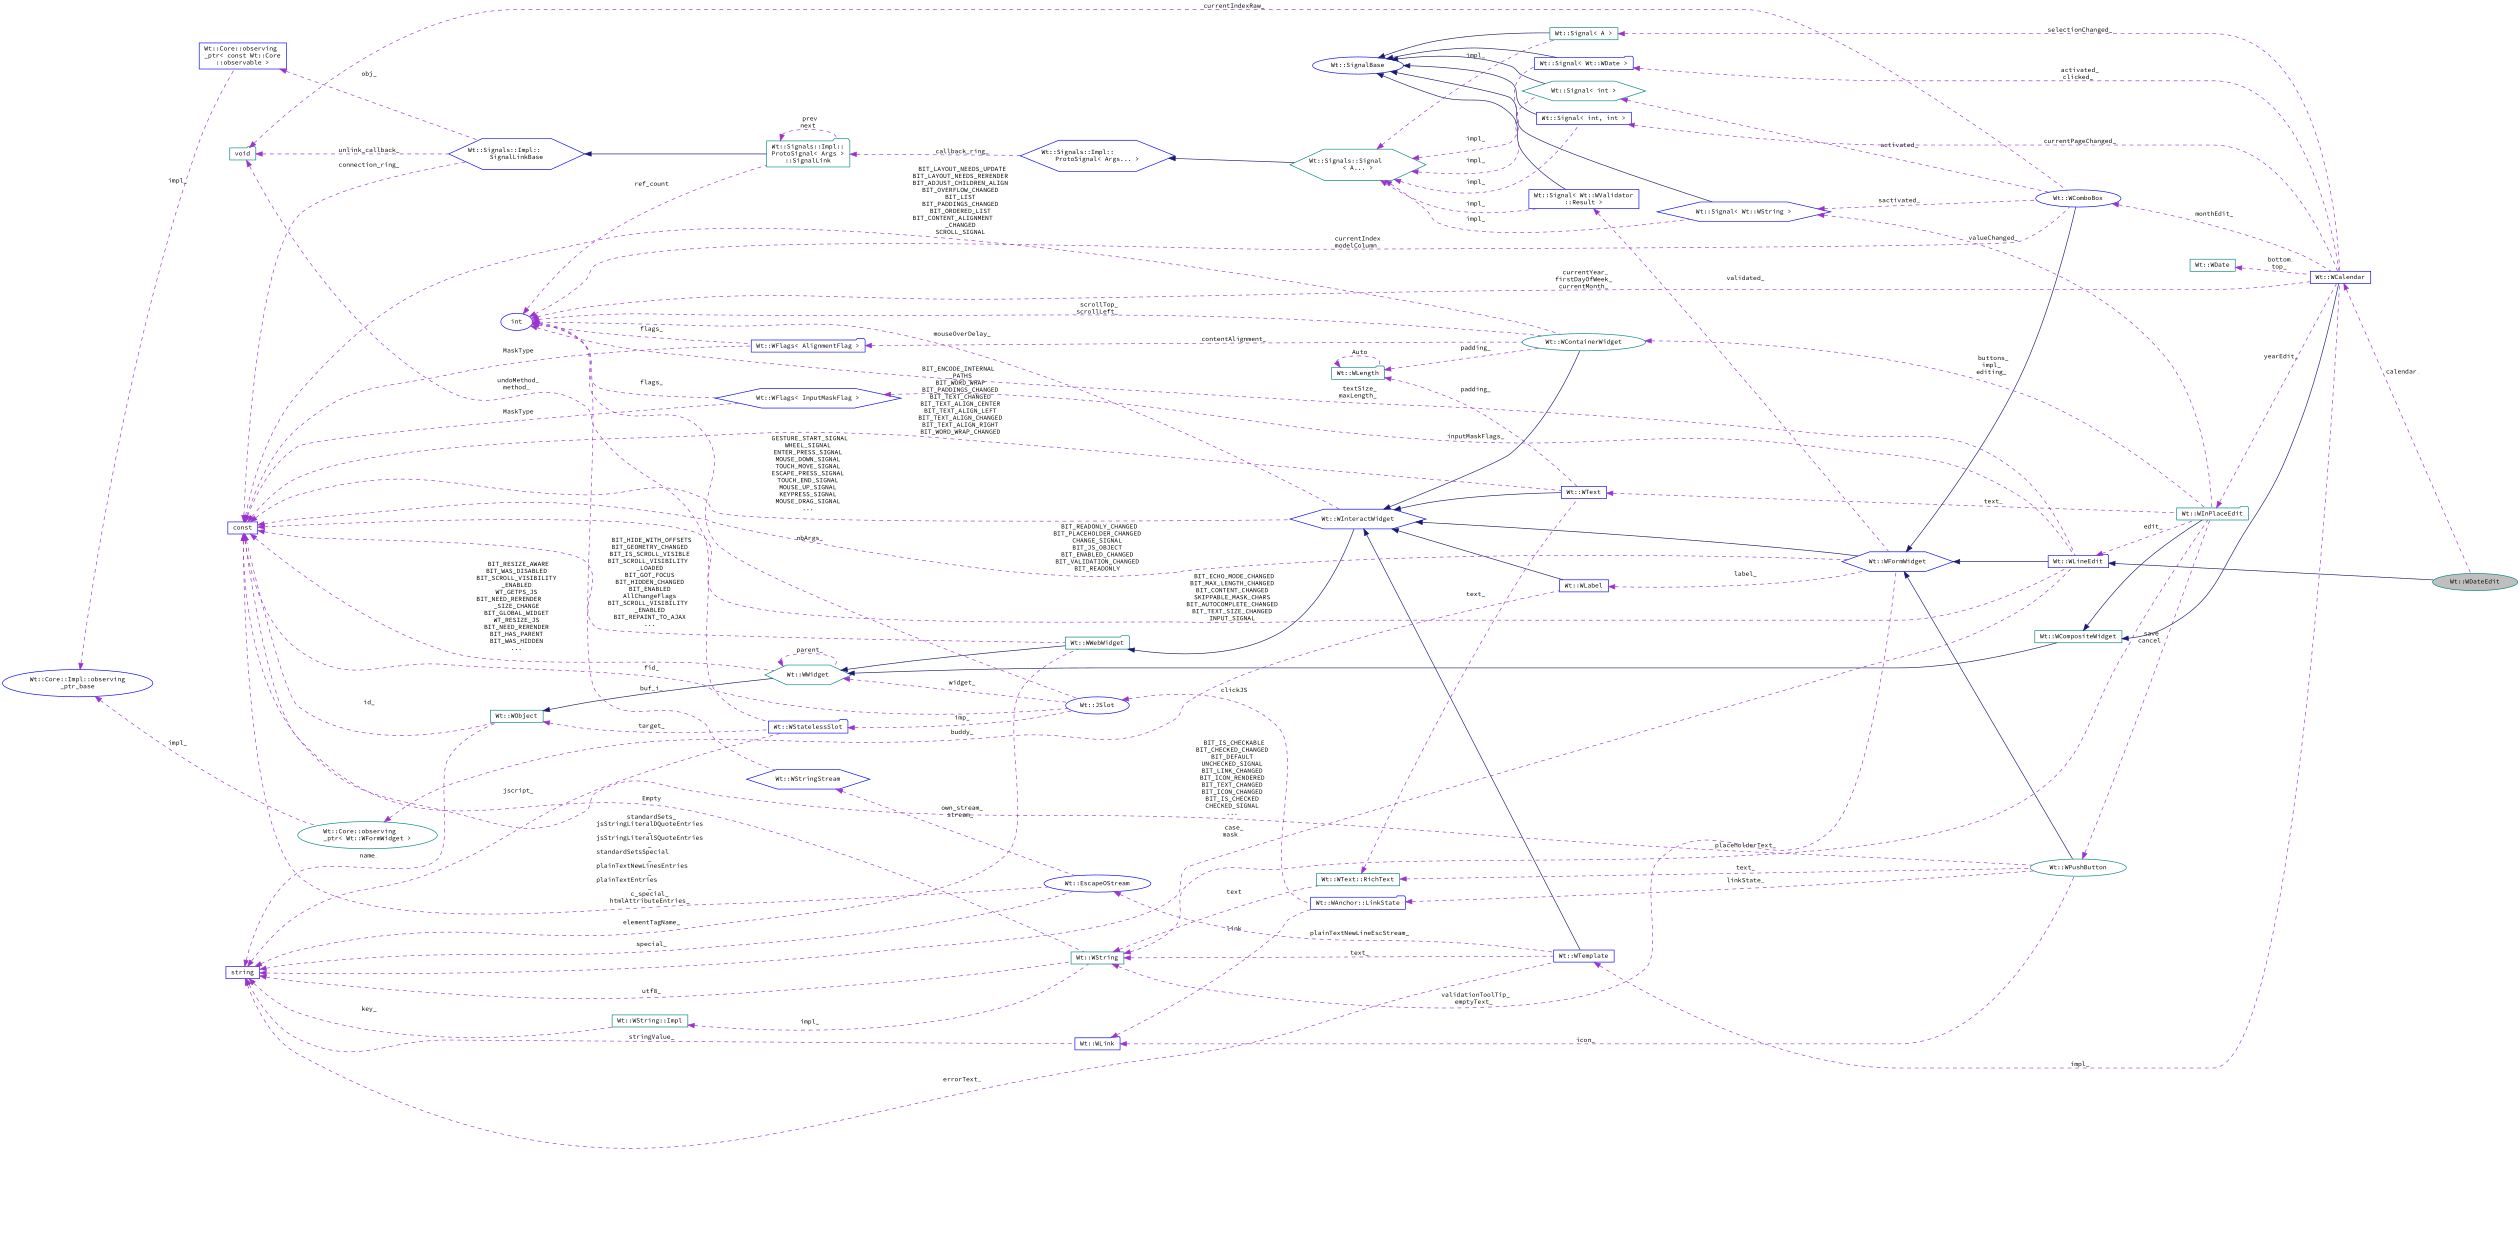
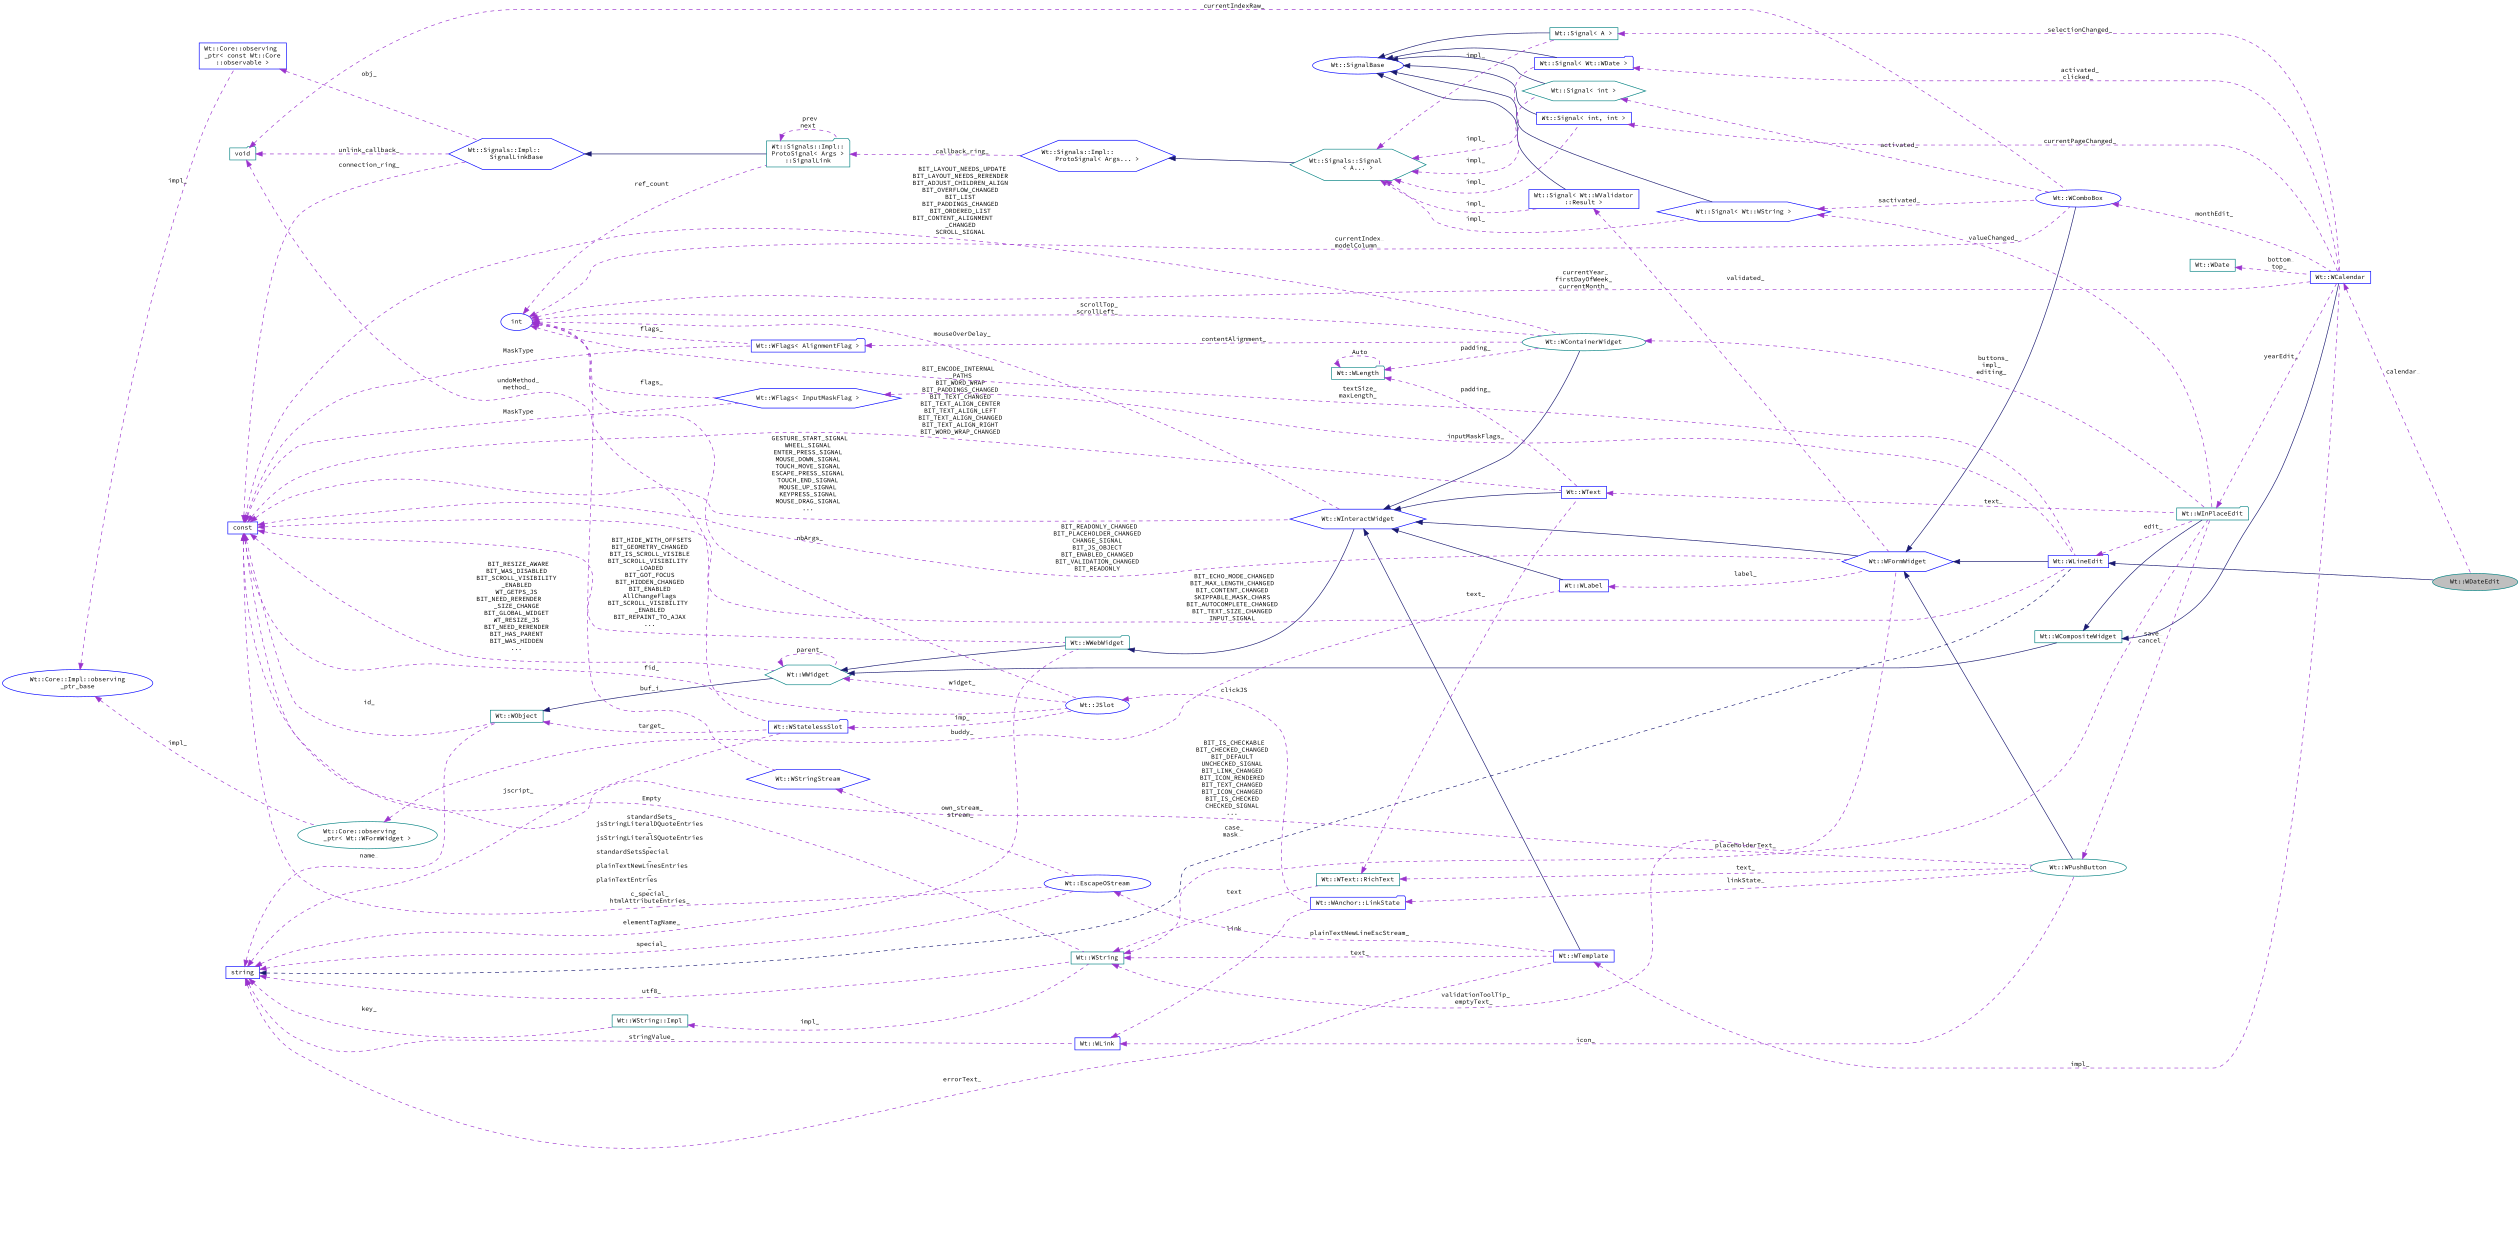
edge "Wt::WLineEdit" -> "string": color darkorchid3 -> midnightblue
